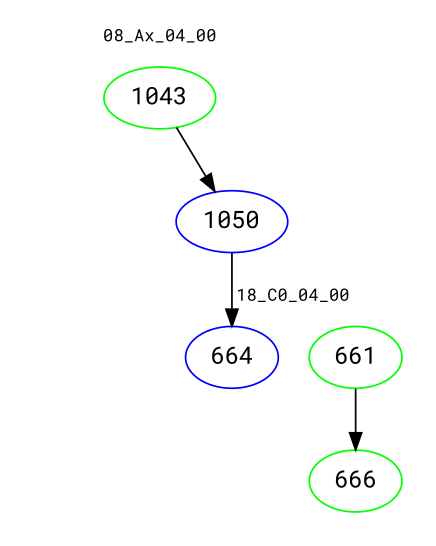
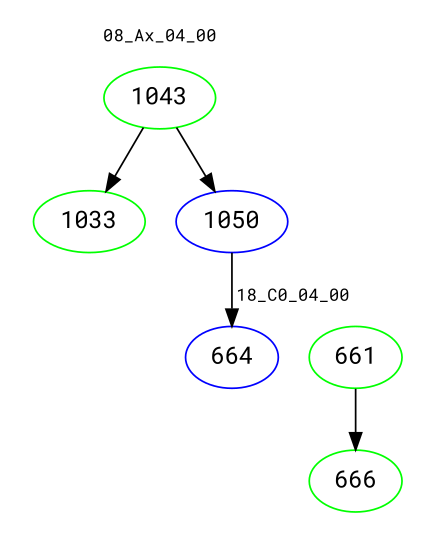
node "1033": added
